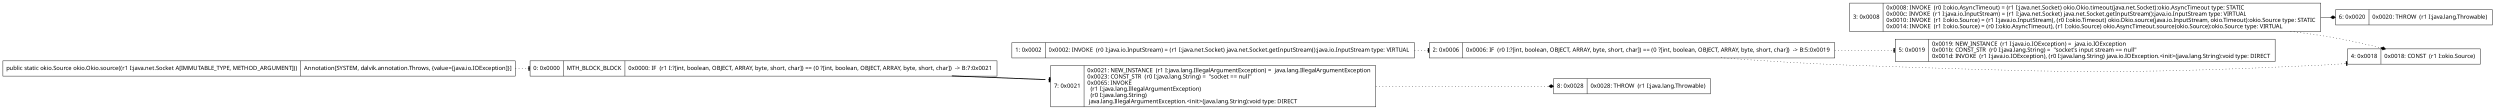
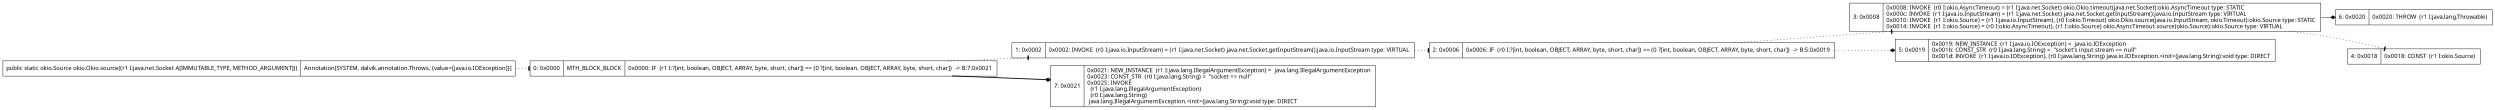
edge "3: 0x0008" -> "4: 0x0018": arrowhead diamond -> tee
edge "2: 0x0006" -> "5: 0x0019": arrowhead tee -> diamond
edge "0: 0x0000" -> "1: 0x0002": added
edge "2: 0x0006" -> "4: 0x0018": now "2: 0x0006" -> "3: 0x0008"
edge "0: 0x0000" -> "7: 0x0021": arrowhead tee -> diamond
node "7: 0x0021": text "0x0065: INVOKE" -> "0x0025: INVOKE"
node "8: 0x0028": removed
